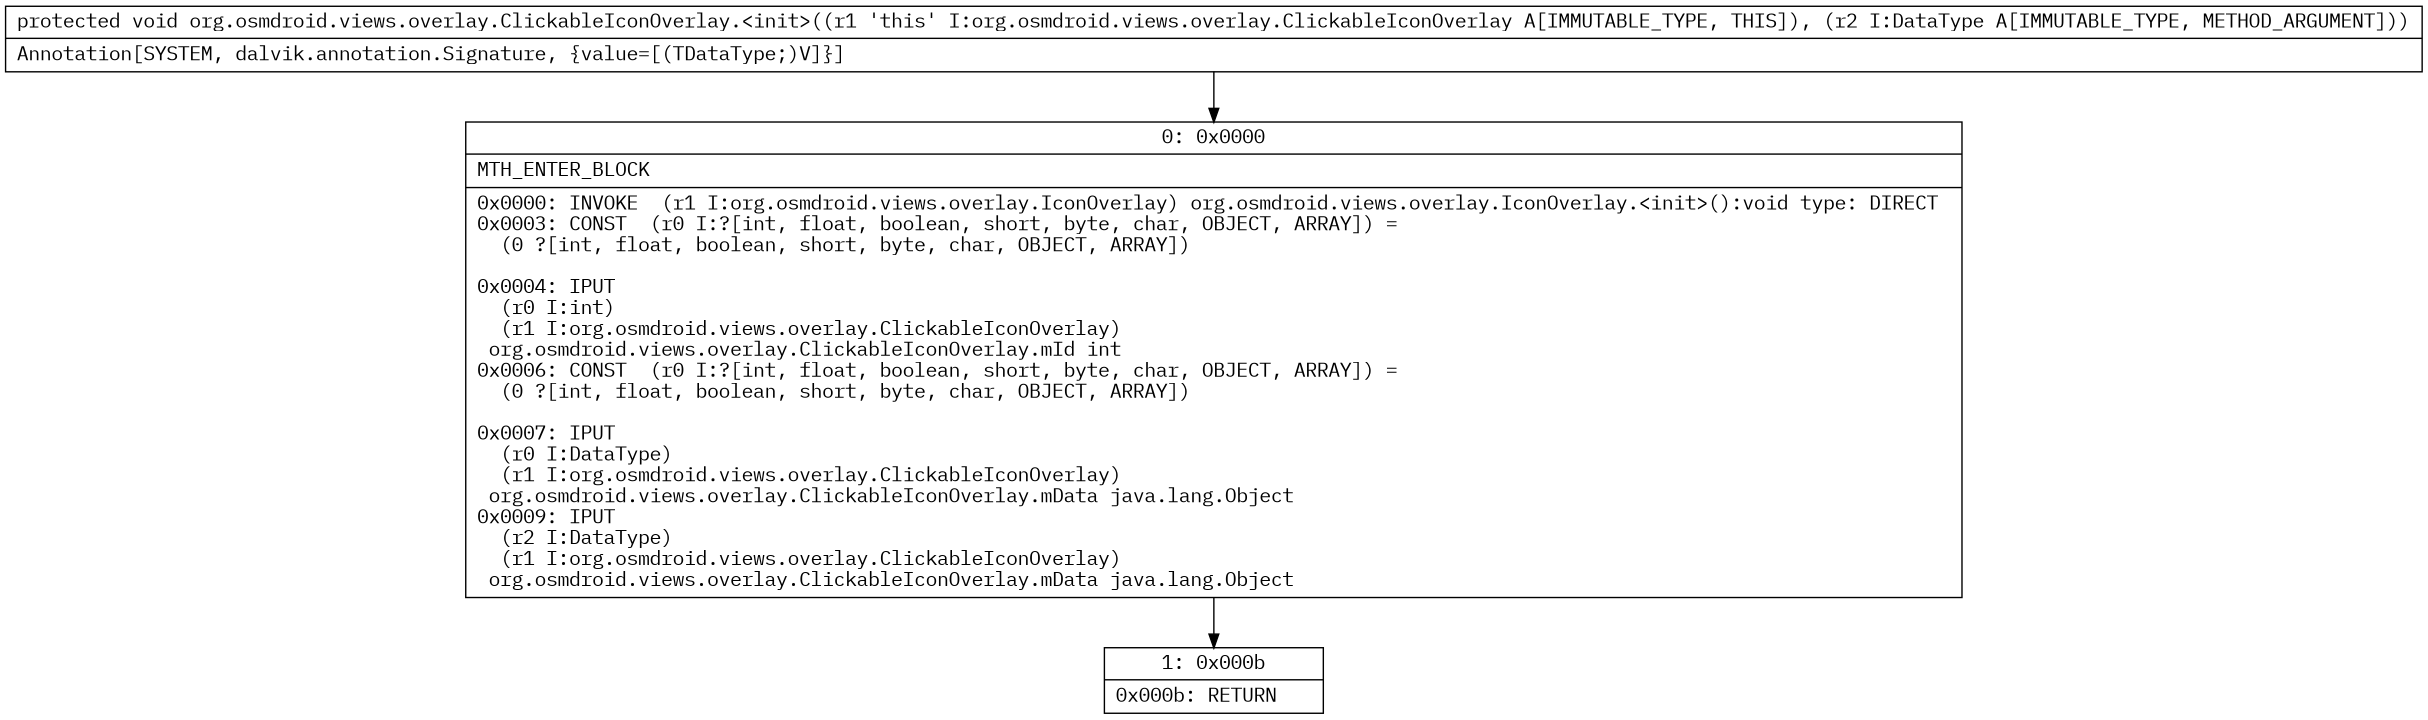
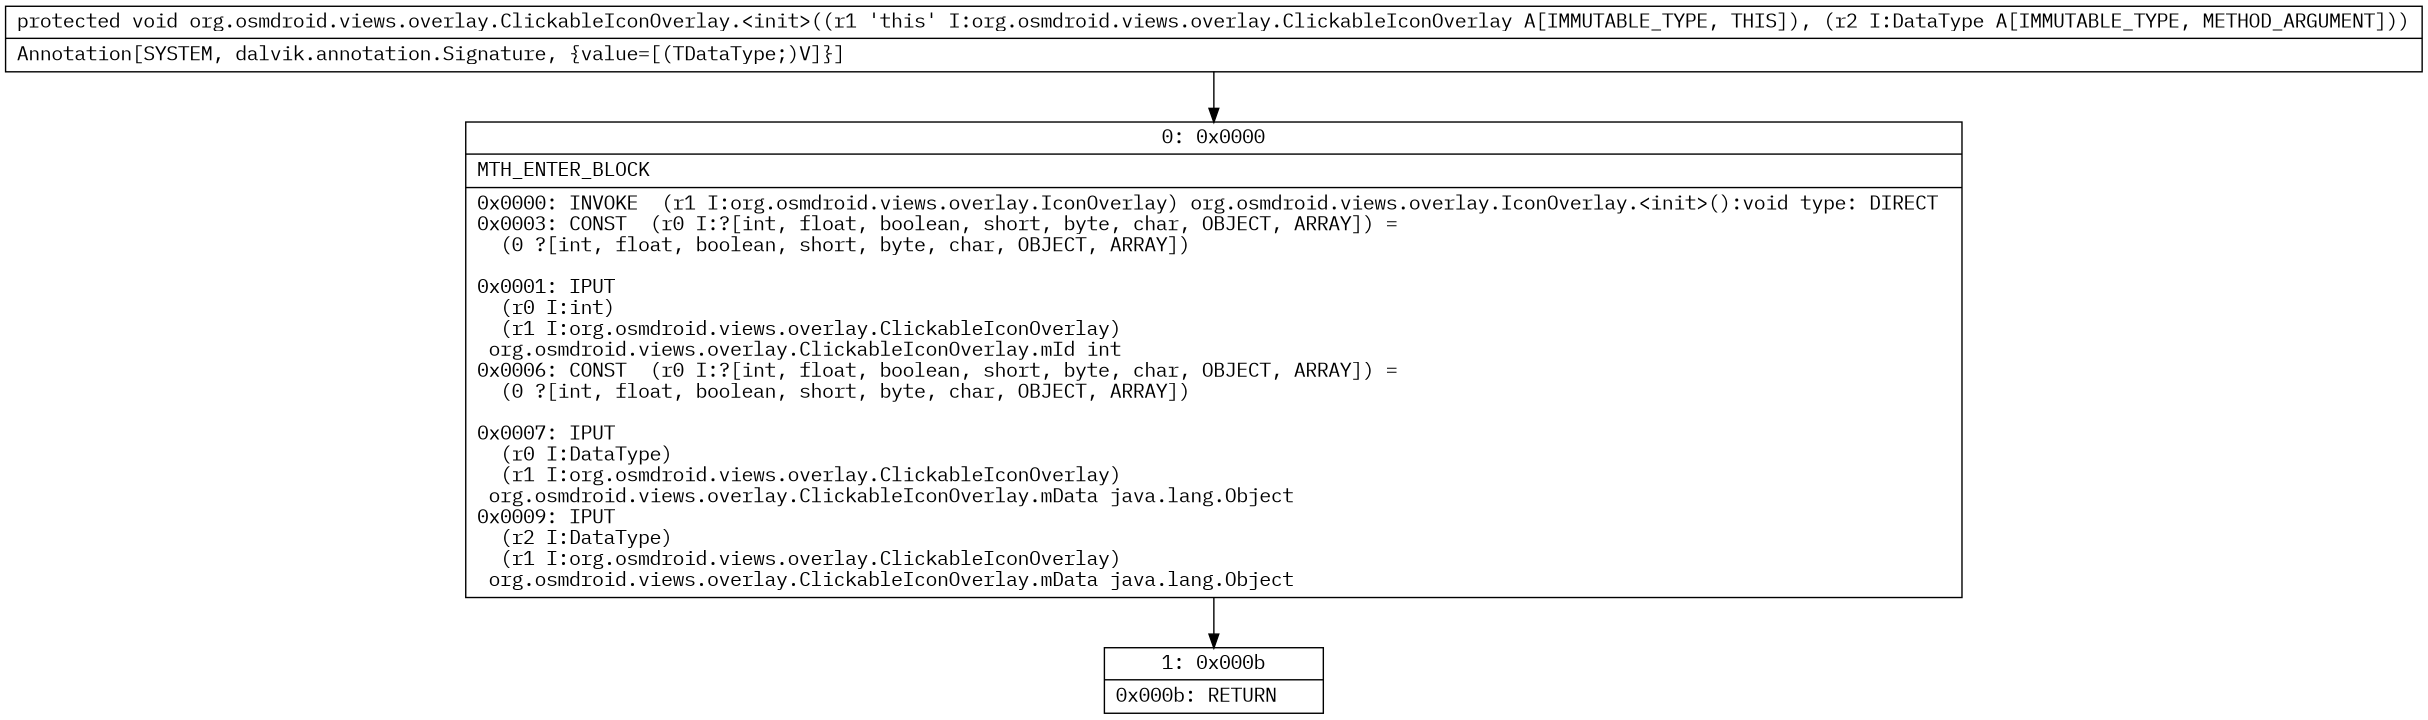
node "0: 0x0000": text "0x0004: IPUT" -> "0x0001: IPUT"
